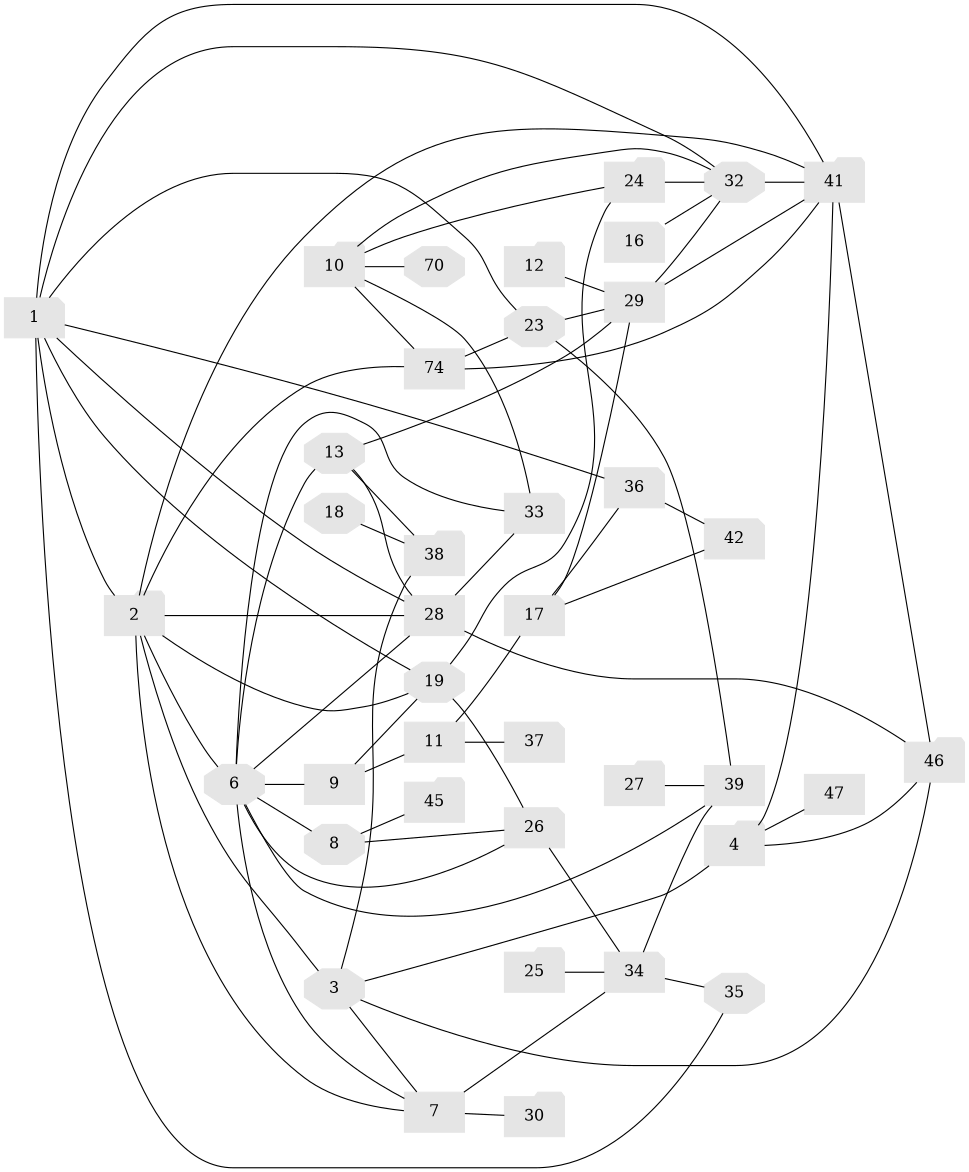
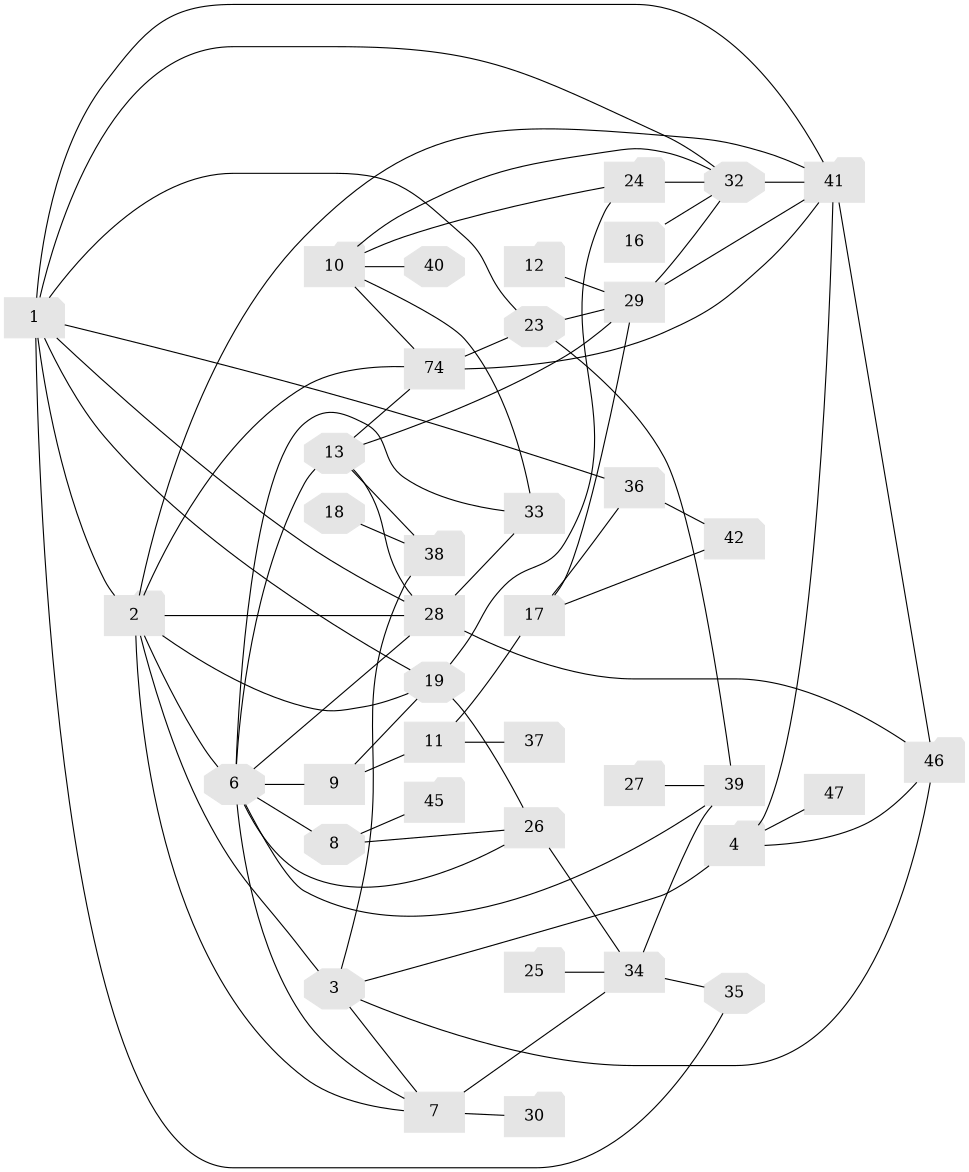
node "70": label "70" -> "40"
edge "74" -- "13": added
